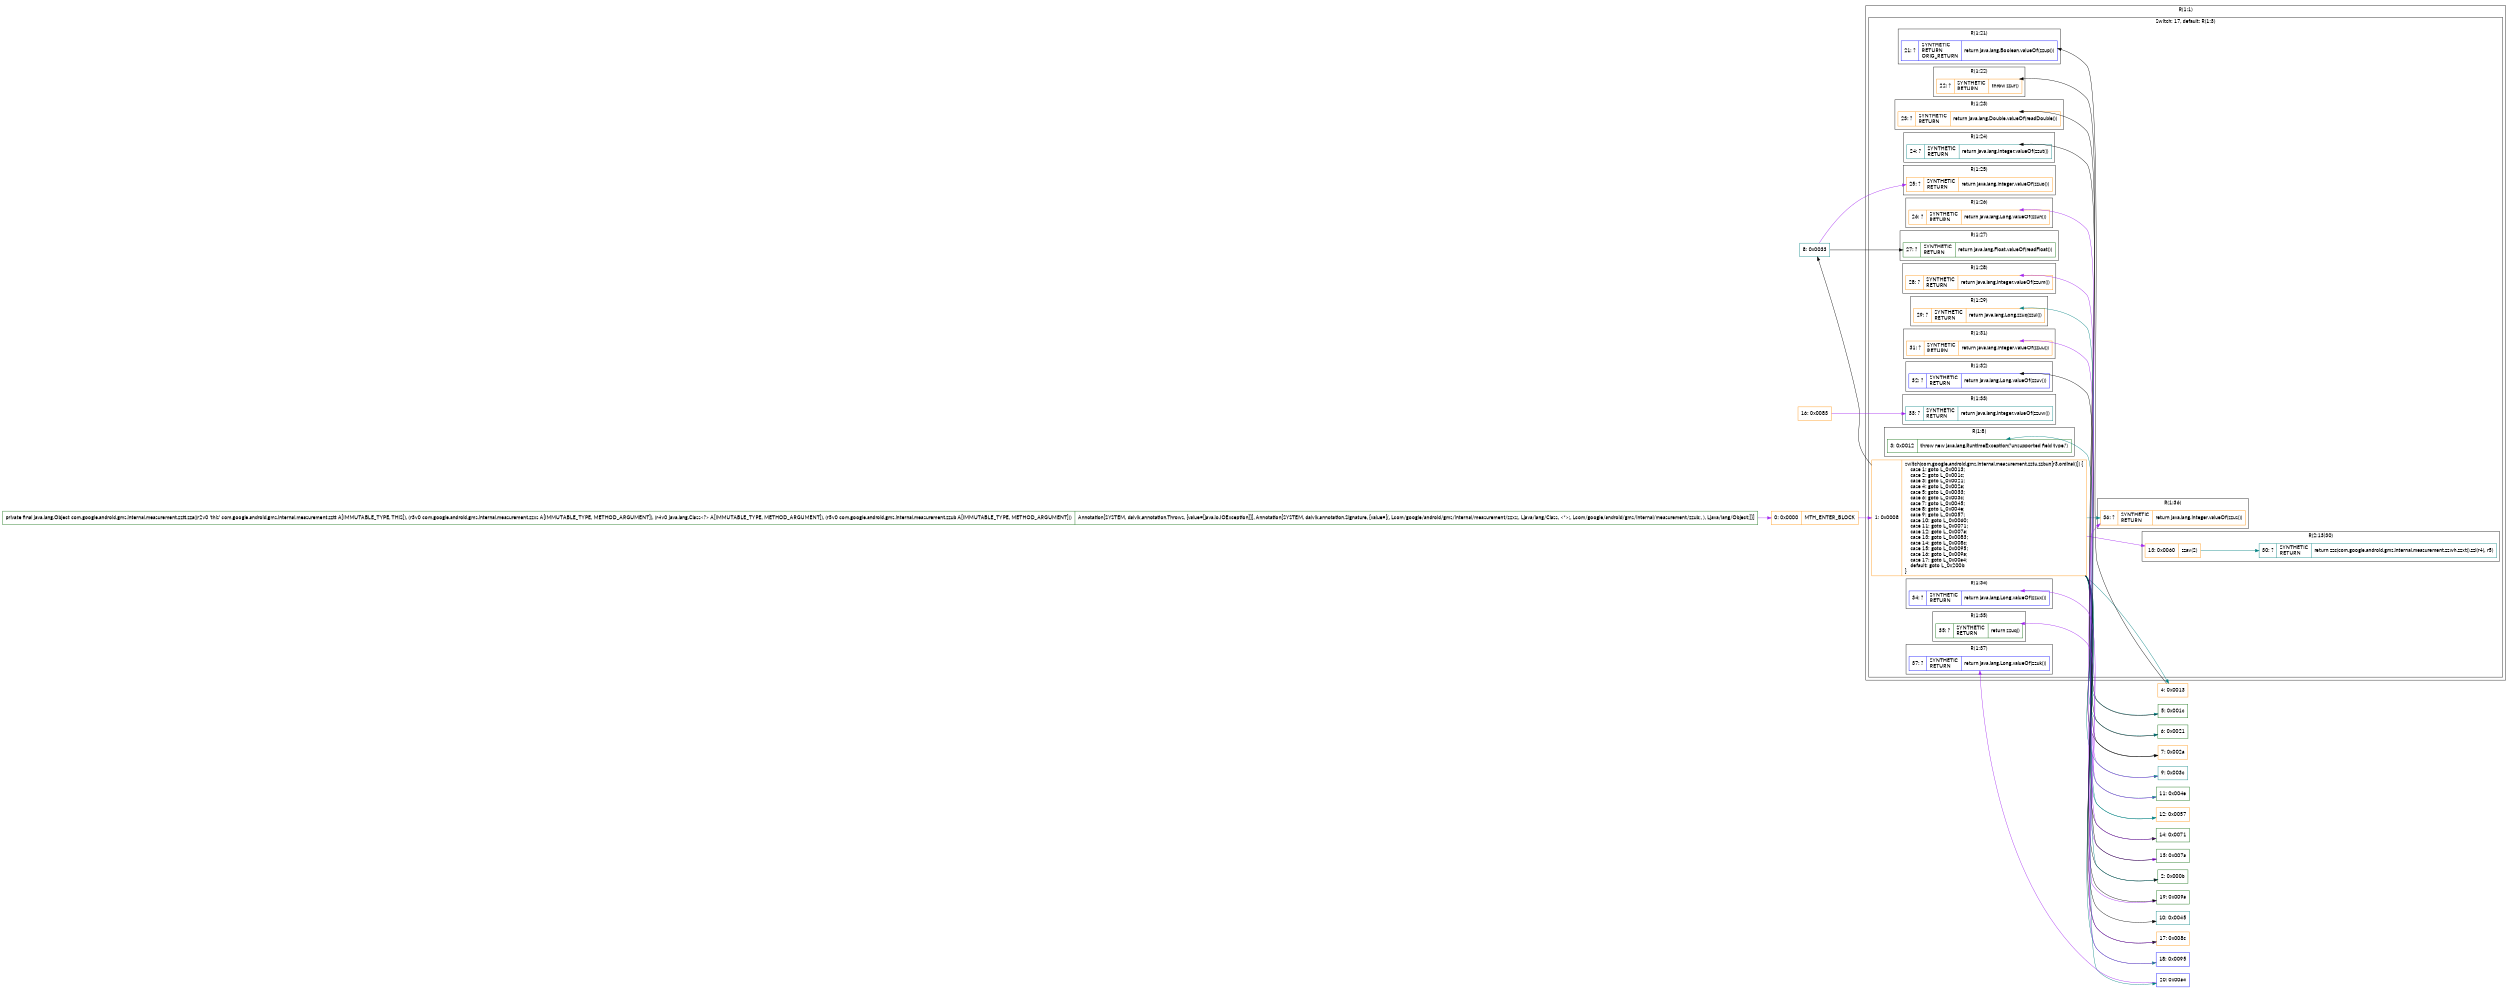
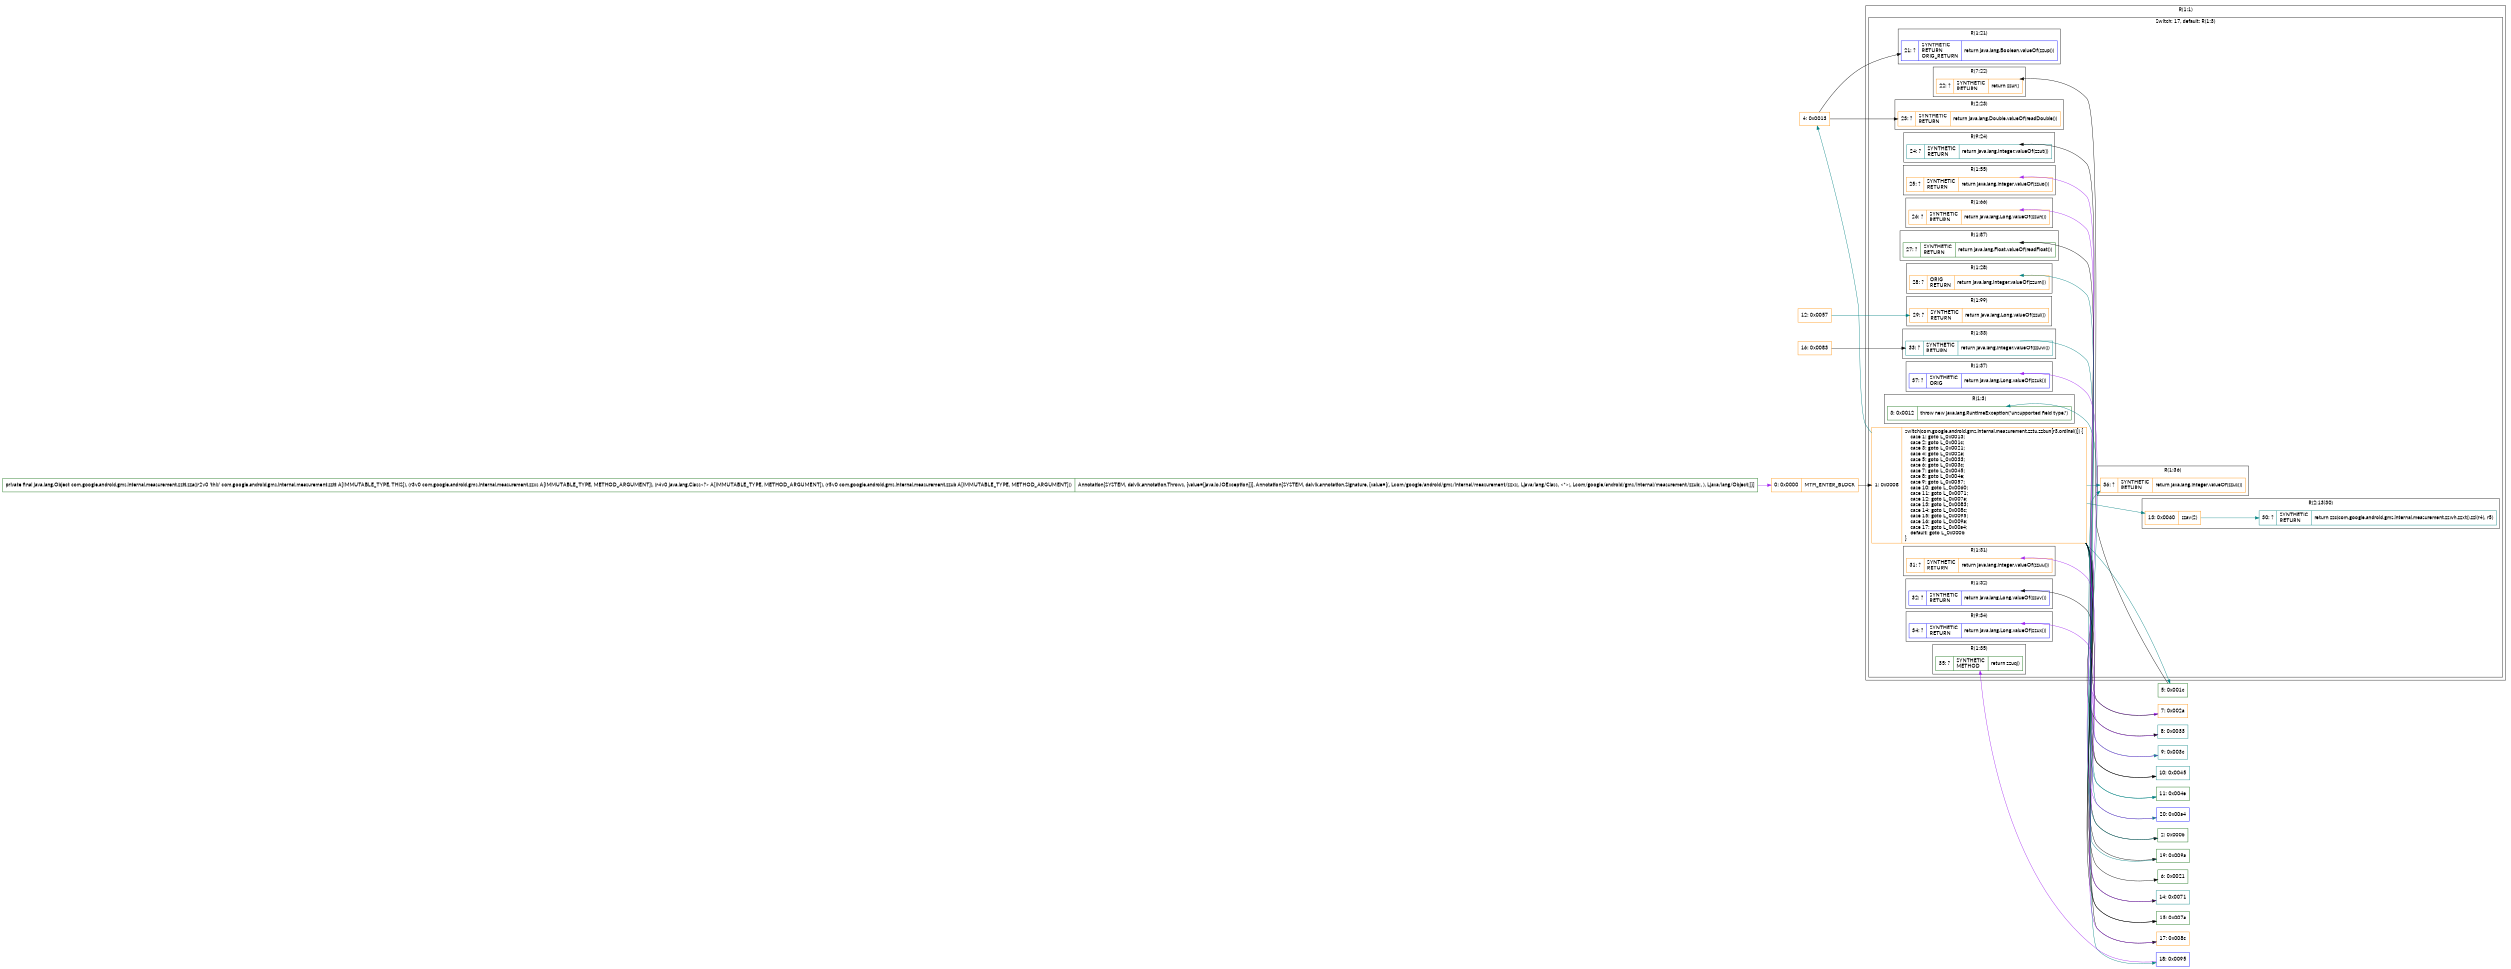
cluster "R(1:22)": label "R(1:22)" -> "R(7:22)"
node "22: ?": text "throw zzur()" -> "return zzur()"
cluster "R(1:23)": label "R(1:23)" -> "R(2:23)"
cluster "R(1:24)": label "R(1:24)" -> "R(9:24)"
cluster "R(1:25)": label "R(1:25)" -> "R(1:55)"
cluster "R(1:26)": label "R(1:26)" -> "R(1:66)"
cluster "R(1:27)": label "R(1:27)" -> "R(1:87)"
edge "8: 0x0033" -> "27: ?": now "10: 0x0045" -> "27: ?"
node "28: ?": text "SYNTHETIC" -> "ORIG"
cluster "R(1:29)": label "R(1:29)" -> "R(1:99)"
node "29: ?": text "return java.lang.Long.zzuq(zzul())" -> "return java.lang.Long.valueOf(zzul())"
edge "16: 0x0083" -> "33: ?": color purple -> black
edge "6: 0x0021" -> "23: ?": now "4: 0x0013" -> "23: ?"
cluster "R(1:8)": label "R(1:8)" -> "R(1:3)"
edge "0: 0x0000" -> "1: 0x0008": color purple -> black
edge "11: 0x004e" -> "28: ?": color purple -> teal
edge "1: 0x0008" -> "13: 0x0060": color purple -> teal
node "1: 0x0008": text "default: goto L_0x200b;" -> "default: goto L_0x000b;"
cluster "R(1:34)": label "R(1:34)" -> "R(9:34)"
node "35: ?": text "RETURN" -> "METHOD"
node "37: ?": text "RETURN" -> "ORIG"
edge "1: 0x0008" -> "6: 0x0021": color teal -> black
edge "1: 0x0008" -> "7: 0x002a": color black -> purple
edge "1: 0x0008" -> "12: 0x0057": removed
edge "19: 0x009a" -> "36: ?": color purple -> teal
edge "1: 0x0008" -> "15: 0x007a": color purple -> black
edge "1: 0x0008" -> "20: 0x00a4": now "33: ?" -> "20: 0x00a4"
node "14: 0x0071": color darkgreen -> teal
